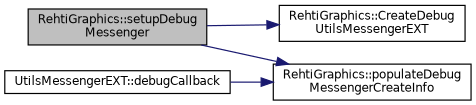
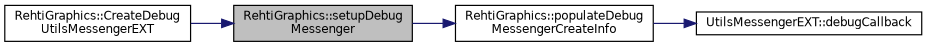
edge "RehtiGraphics::setupDebug Messenger" -> "RehtiGraphics::CreateDebug UtilsMessengerEXT": reversed
edge "UtilsMessengerEXT::debugCallback" -> "RehtiGraphics::populateDebug MessengerCreateInfo": reversed
